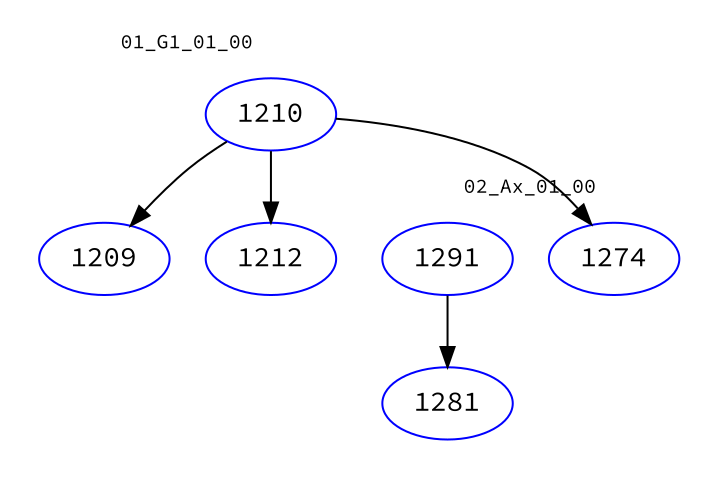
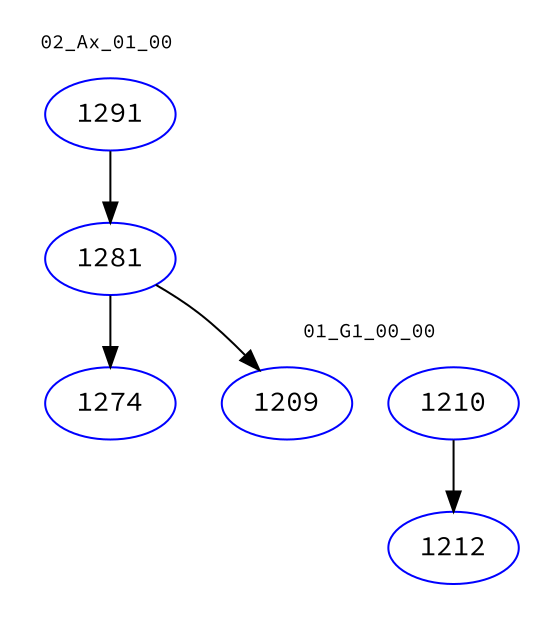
cluster "01_G1_01_00": label "01_G1_01_00" -> "01_G1_00_00"
edge "1210" -> "1274": now "1281" -> "1274"
edge "1210" -> "1209": now "1281" -> "1209"
